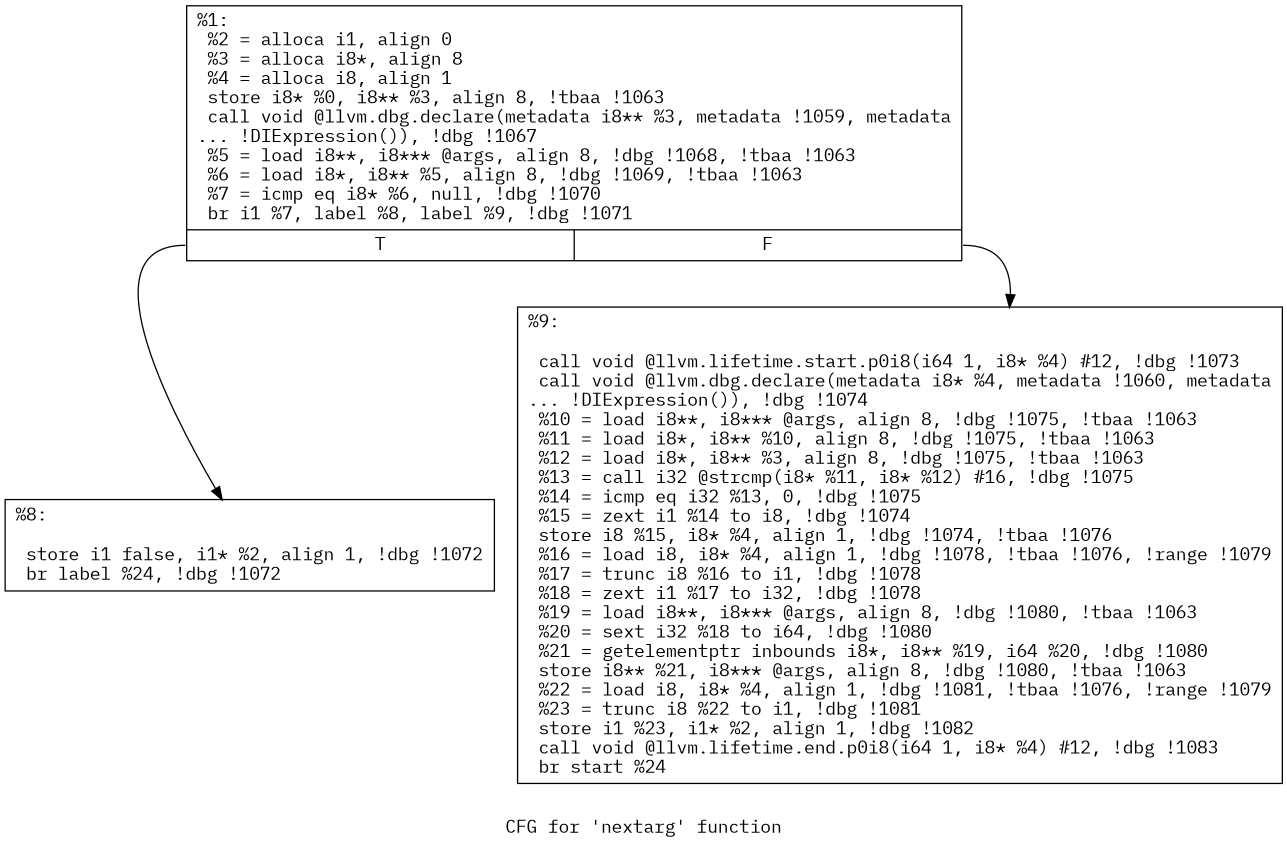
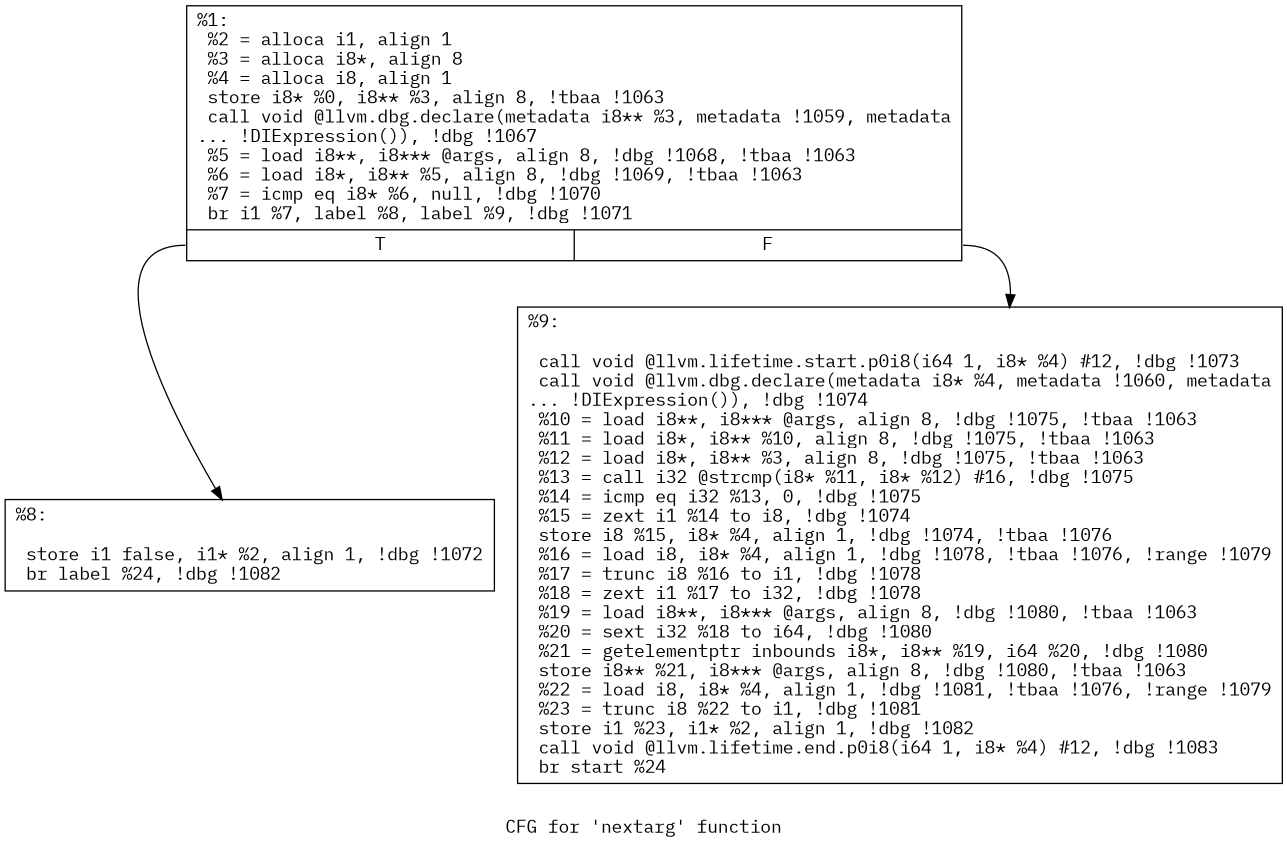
node "%1:": text "%2 = alloca i1, align 0" -> "%2 = alloca i1, align 1"
node "%8:": text "br label %24, !dbg !1072" -> "br label %24, !dbg !1082"
